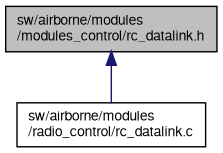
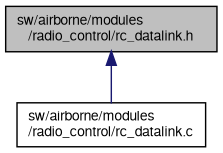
node "sw/airborne/modules /modules_control/rc_datalink.h": label "sw/airborne/modules /modules_control/rc_datalink.h" -> "sw/airborne/modules /radio_control/rc_datalink.h"
